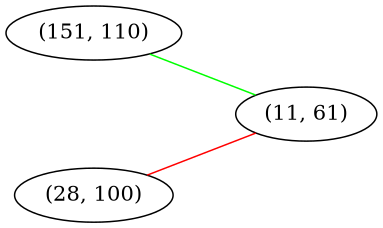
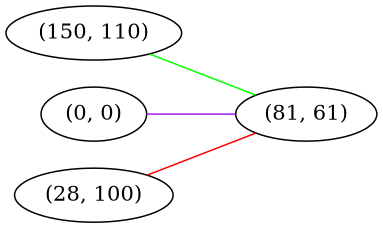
node "(151, 110)": label "(151, 110)" -> "(150, 110)"
node "(0, 0)": added
node "(11, 61)": label "(11, 61)" -> "(81, 61)"
